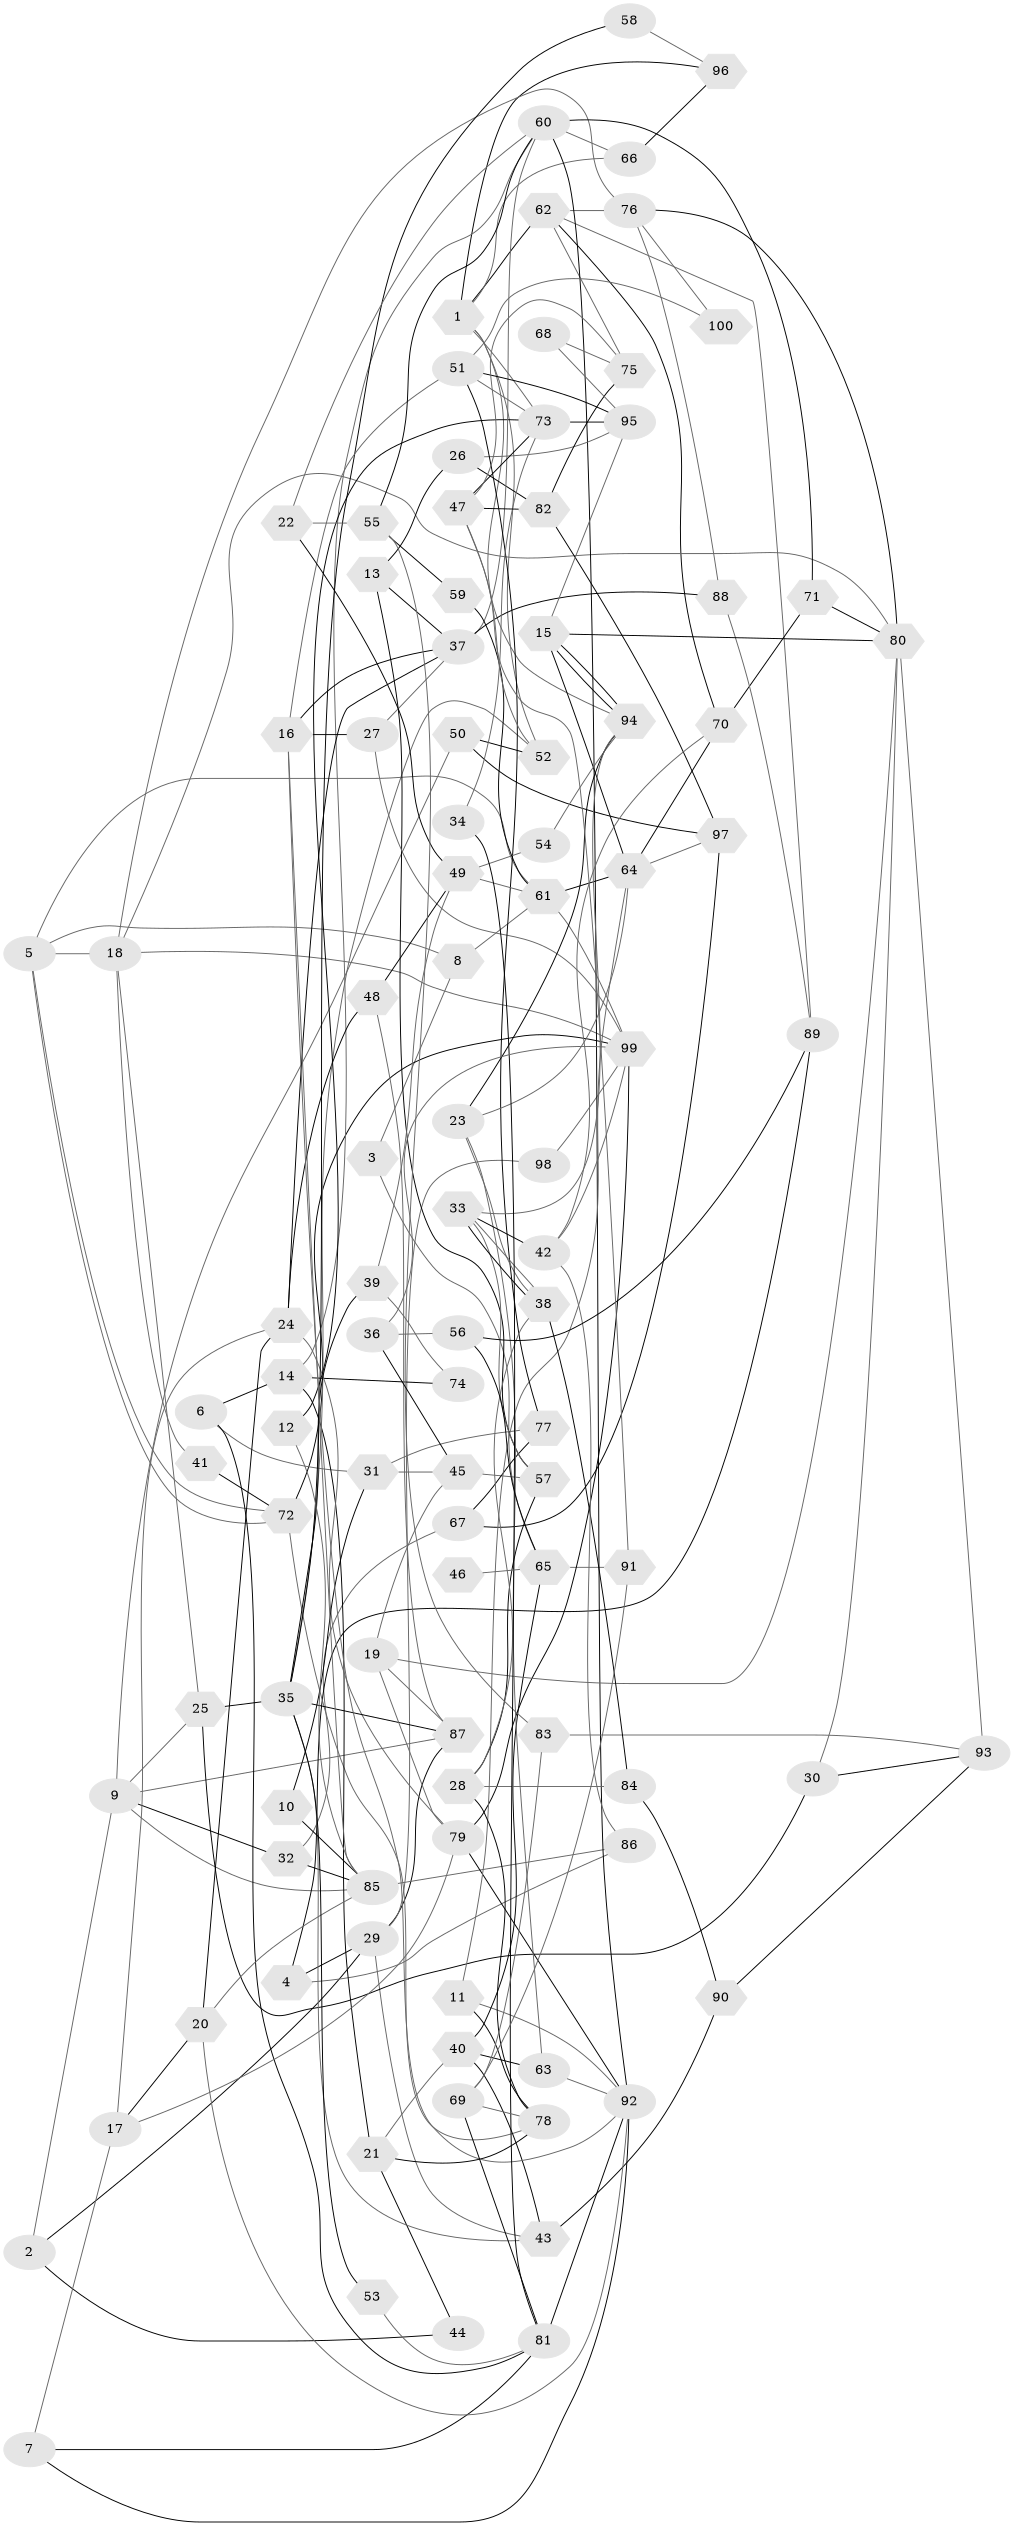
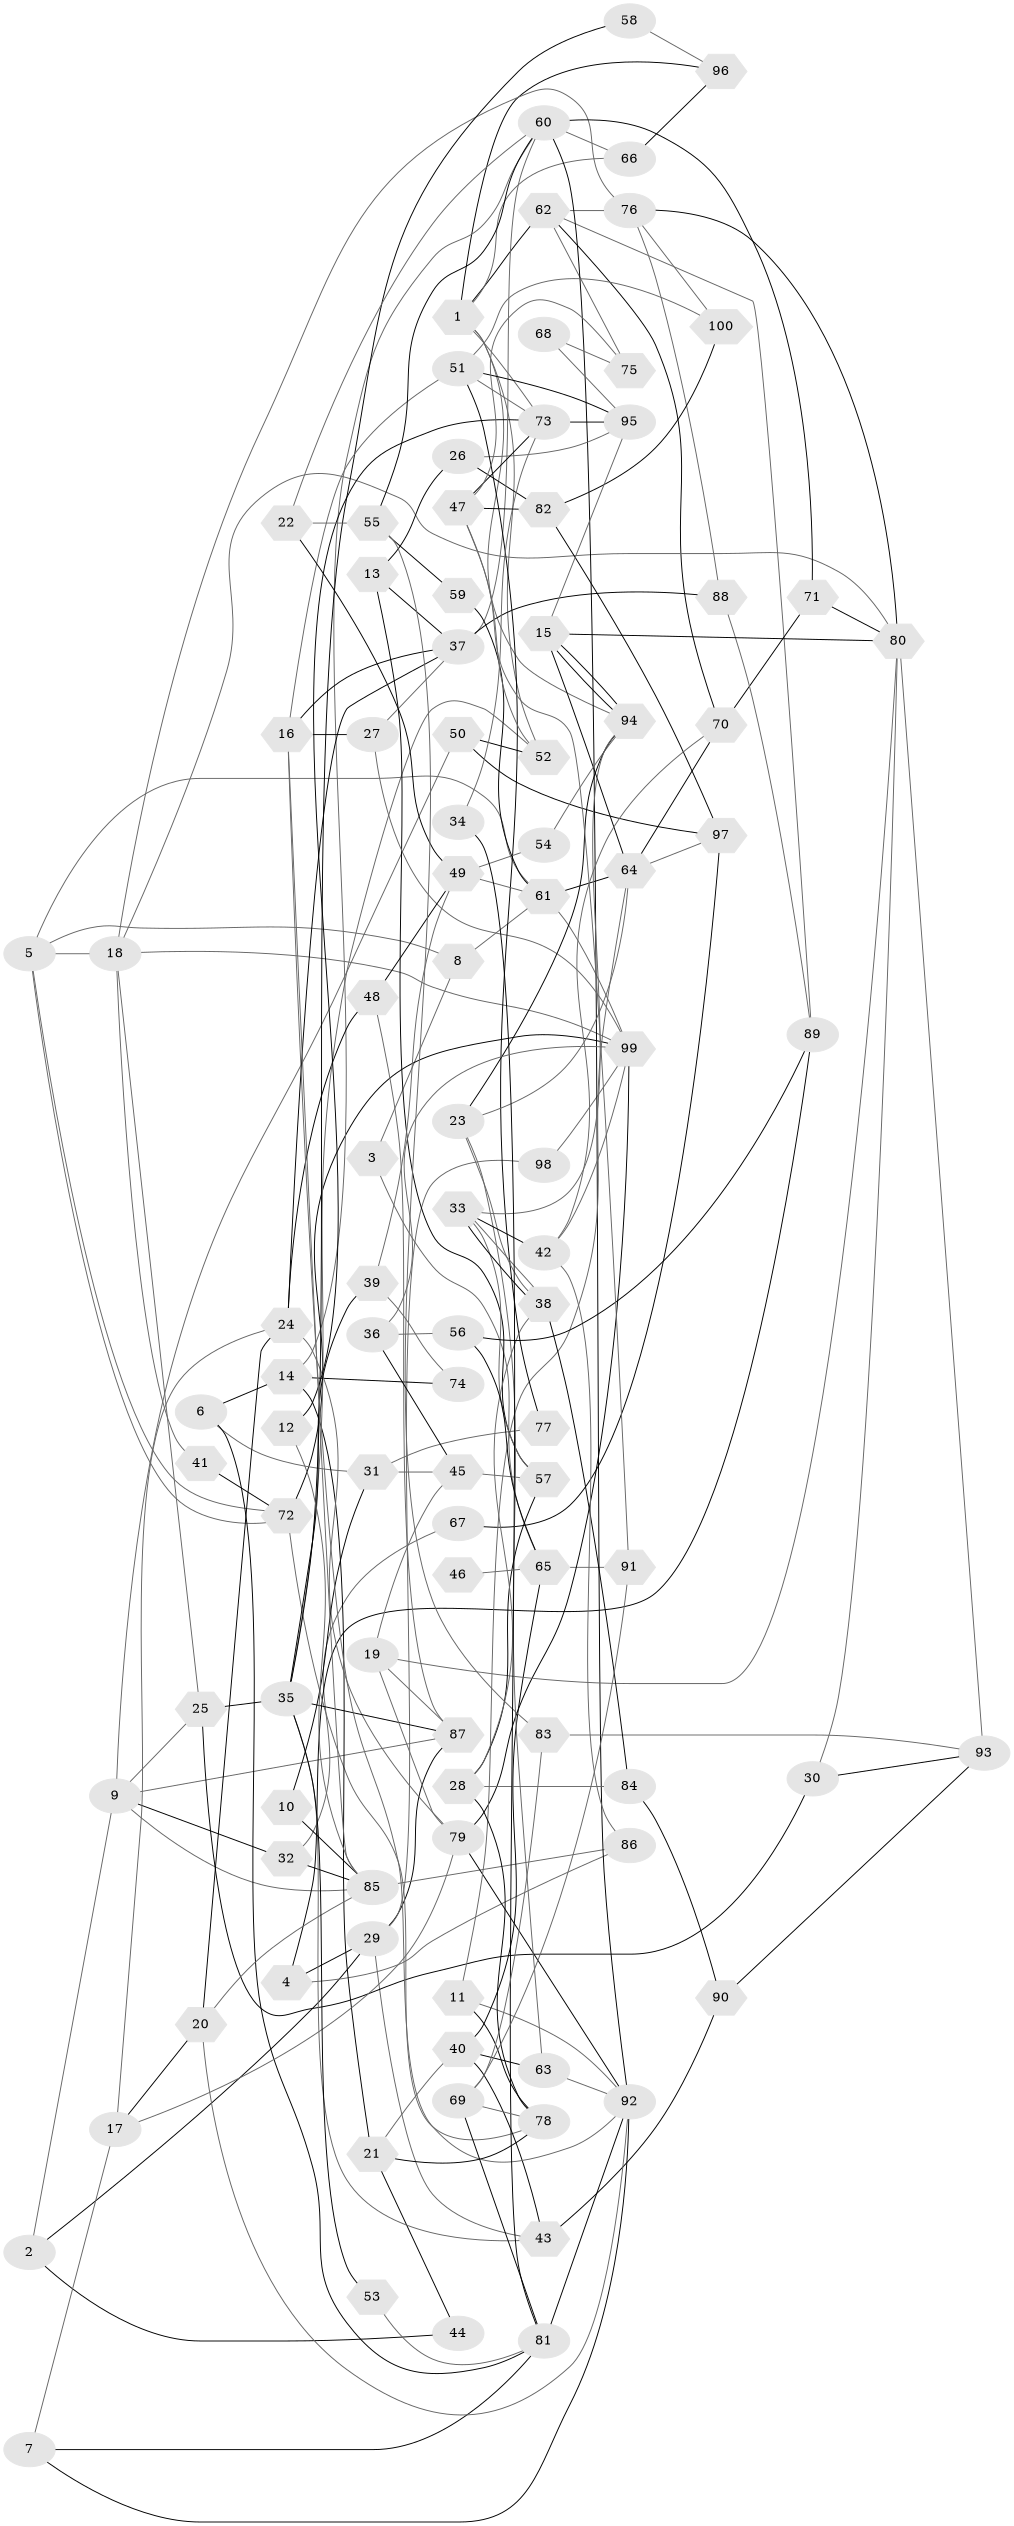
edge "75" -- "82": now "100" -- "82"
edge "77" -- "67": removed
